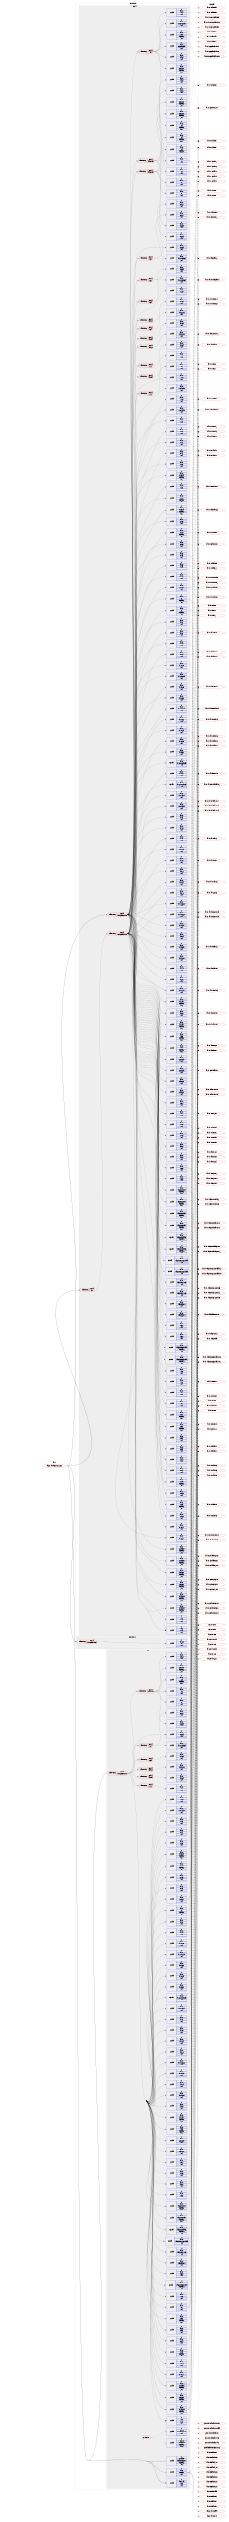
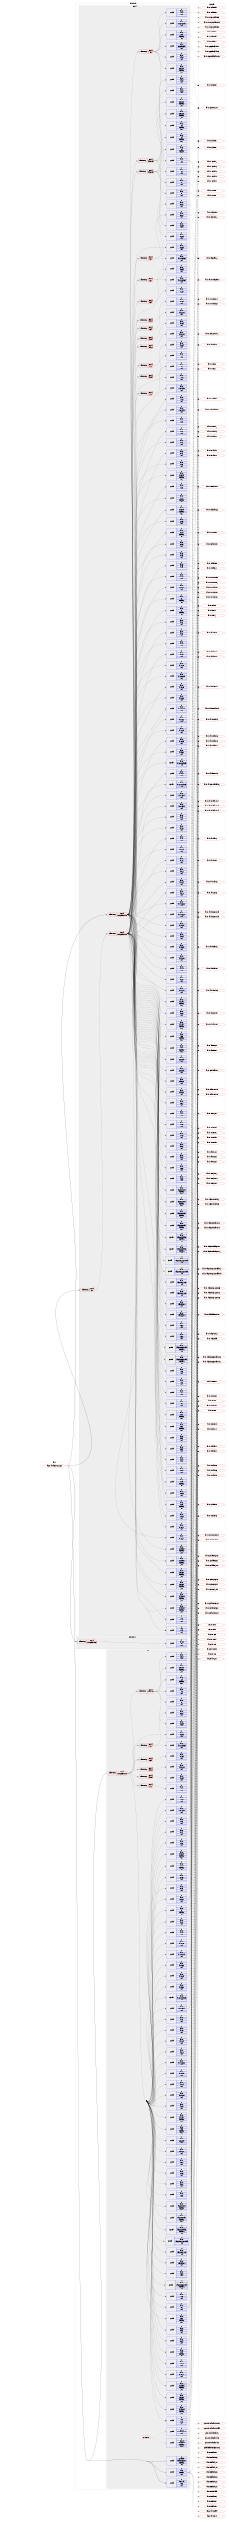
node "dev-jsobfu/database_cleaner-1.6.2-r1": label "dev-jsobfu/database_cleaner-1.6.2-r1" -> "dev-ruby/database_cleaner-1.6.2-r1"
node "dev-ruby/ruby_smb-1.0.3": added
node "dev-lang/ruby-2.6.0-r1": label "dev-lang/ruby-2.6.0-r1" -> "dev-bit/ruby-2.6.0-r1"
